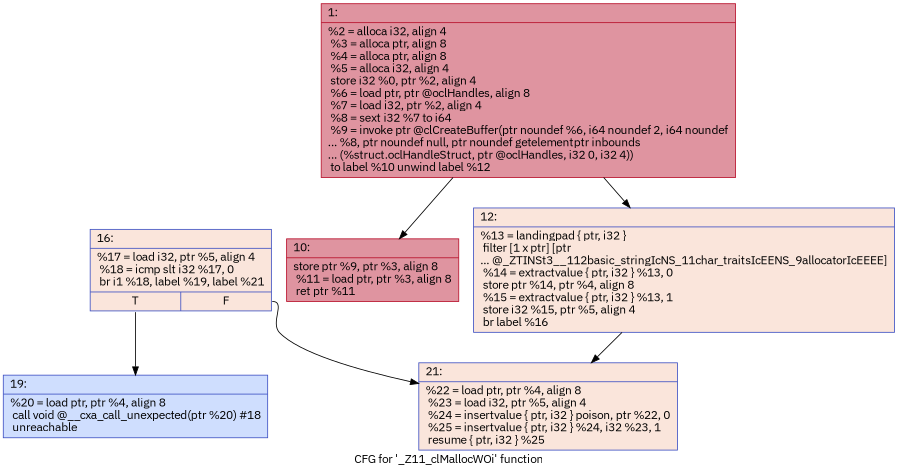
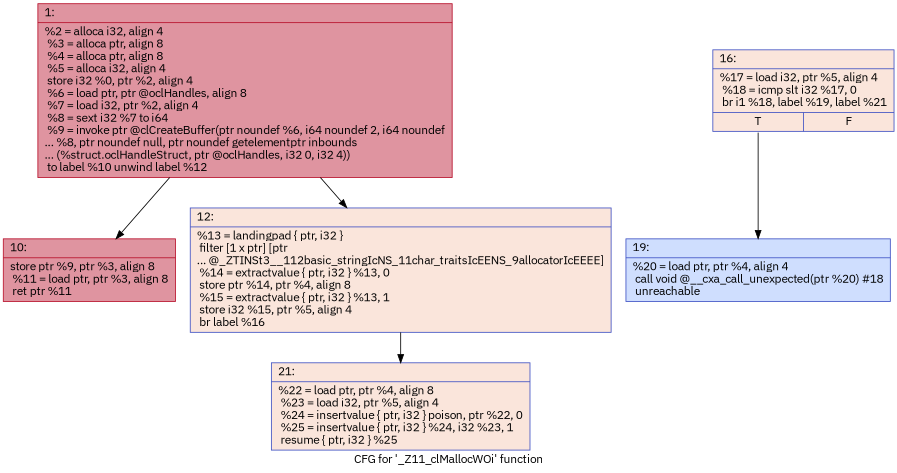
edge "16:" -> "21:": removed
node "19:": text "%20 = load ptr, ptr %4, align 8" -> "%20 = load ptr, ptr %4, align 4"
